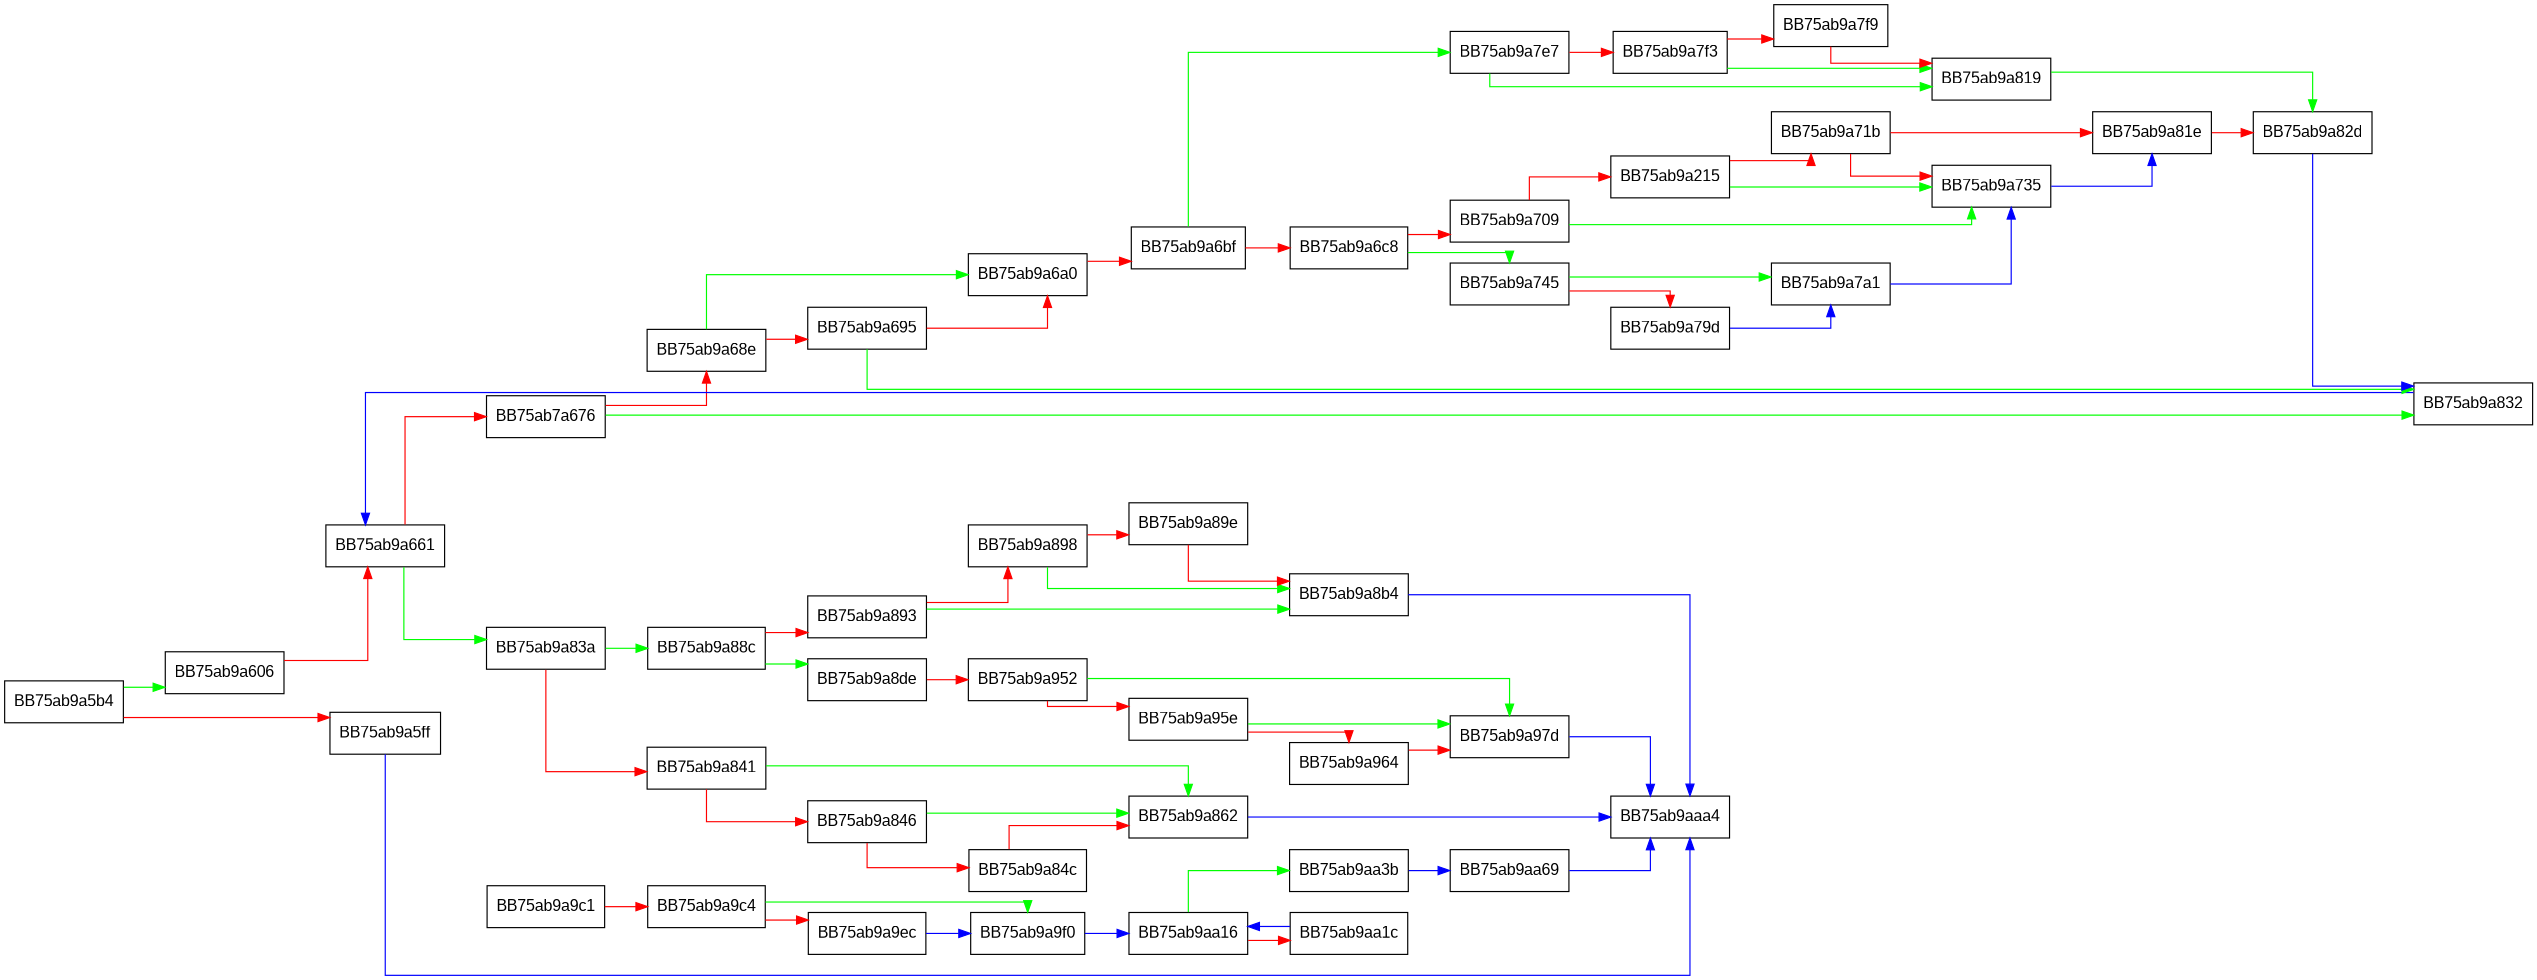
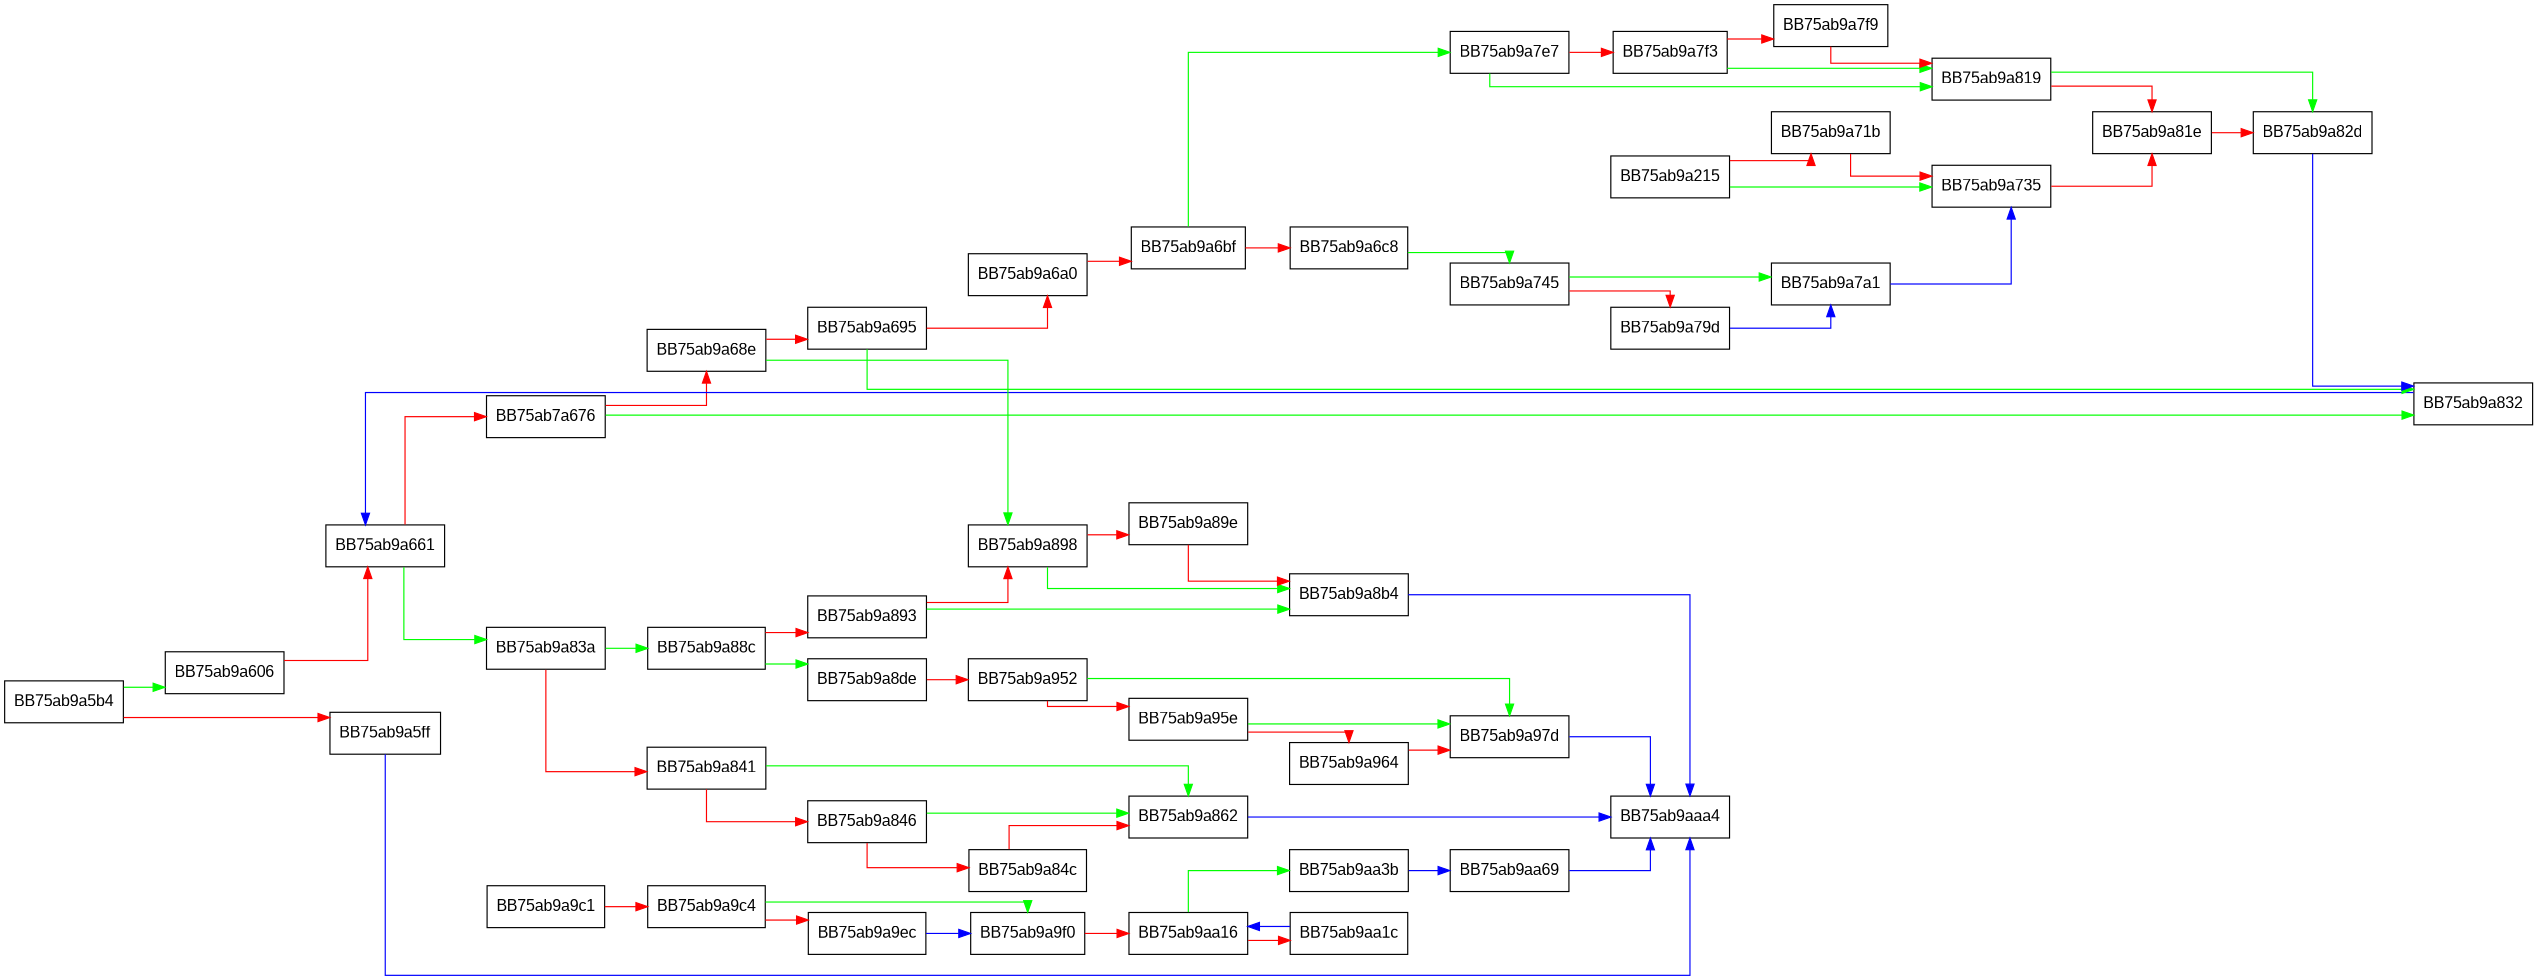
edge "BB75ab9a71b" -> "BB75ab9a81e": now "BB75ab9a819" -> "BB75ab9a81e"
edge "BB75ab9a735" -> "BB75ab9a81e": color blue -> red
node "BB75ab9a709": removed
edge "BB75ab9a68e" -> "BB75ab9a6a0": now "BB75ab9a68e" -> "BB75ab9a898"
edge "BB75ab9a9f0" -> "BB75ab9aa16": color blue -> red
